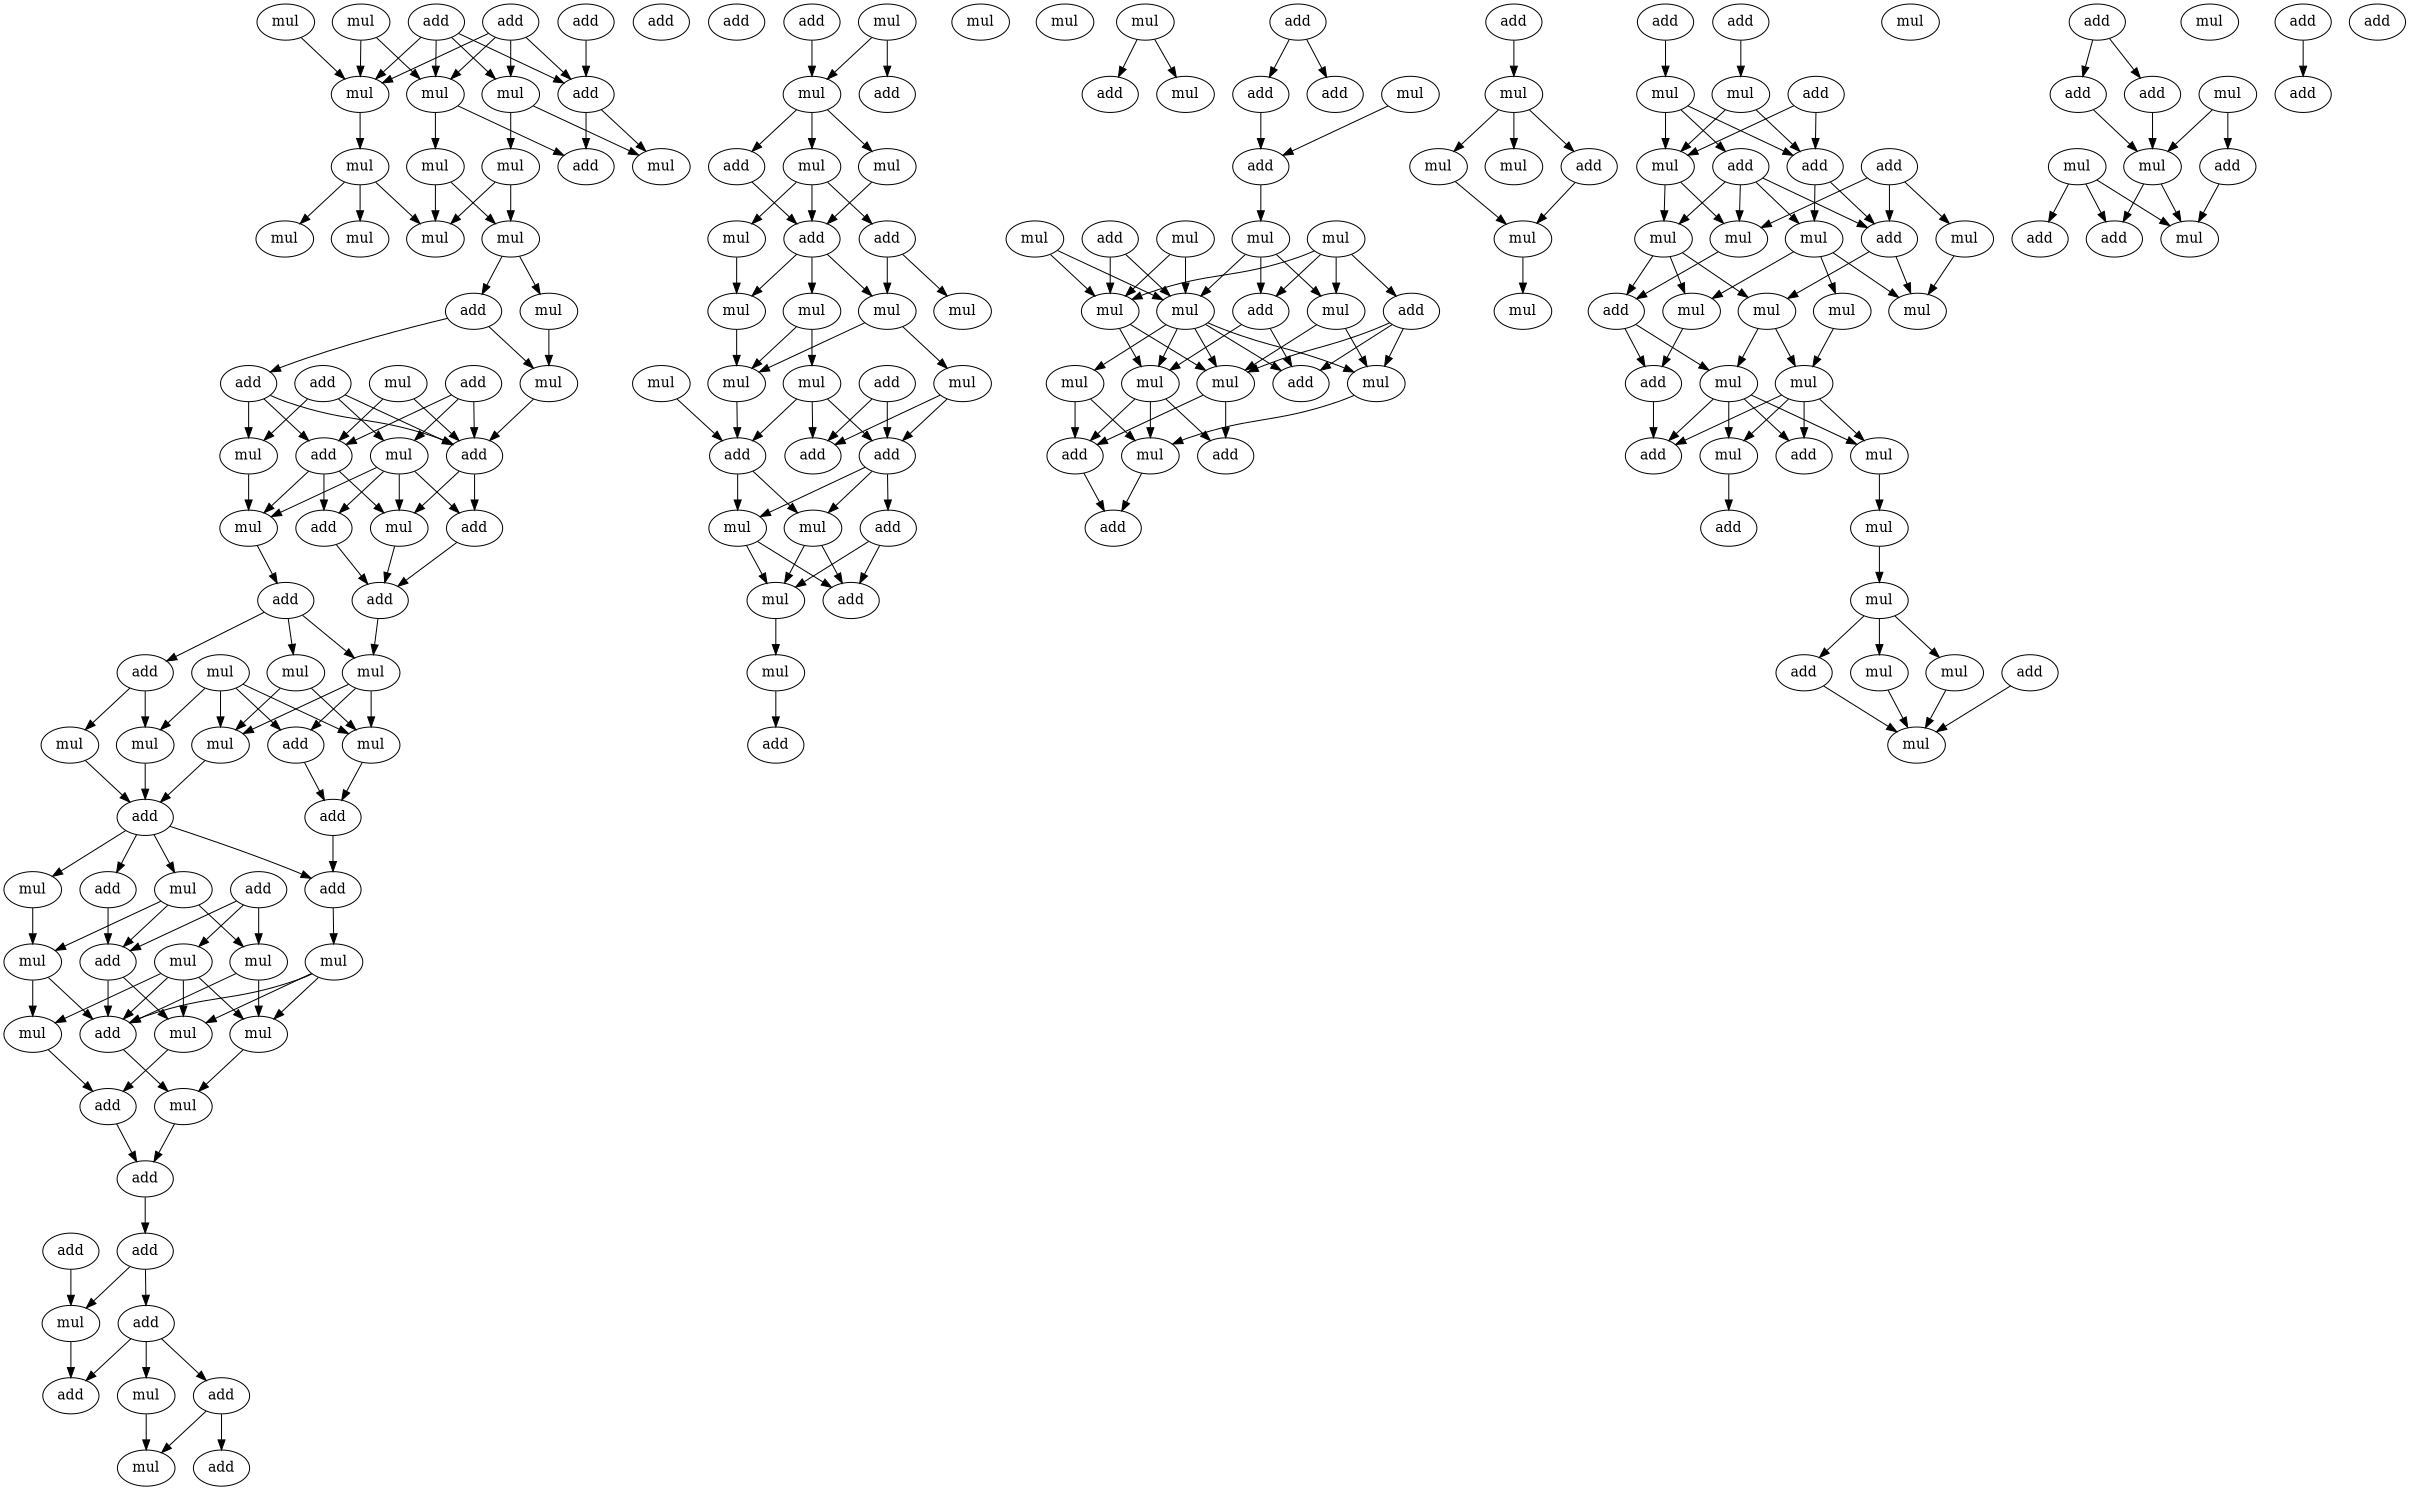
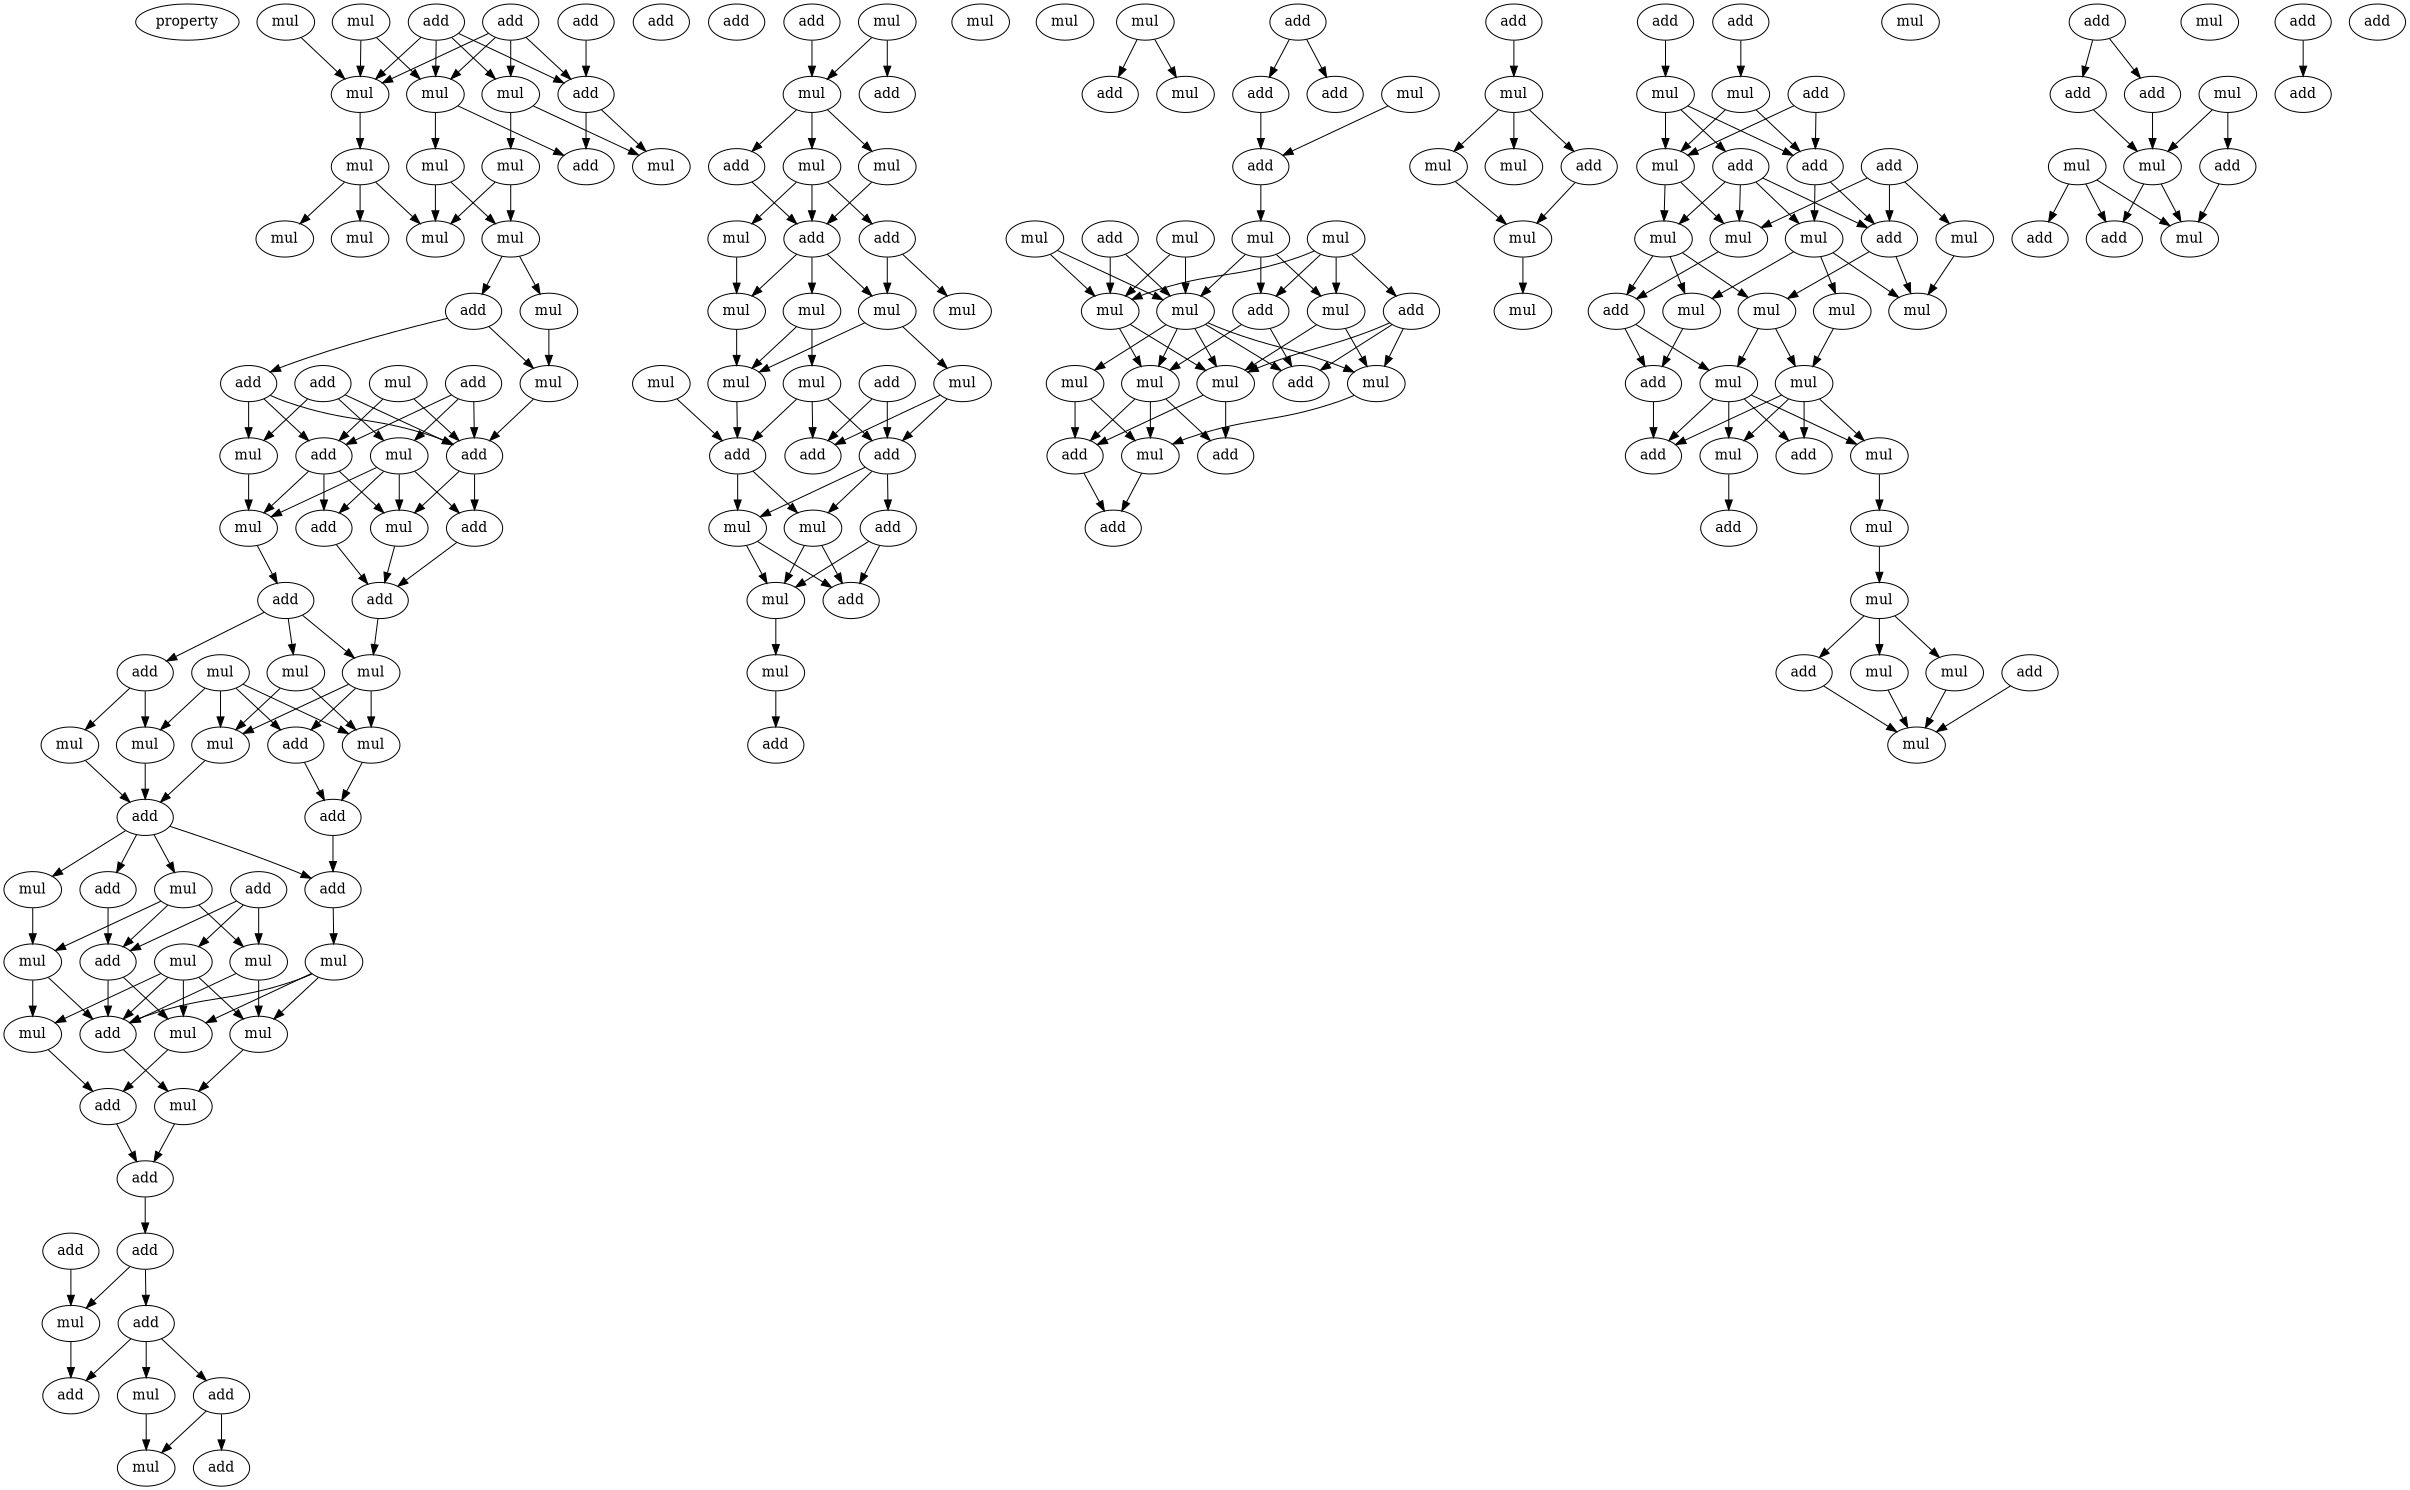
node "property": added
